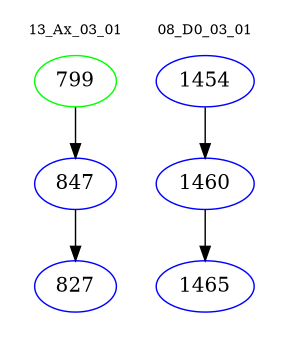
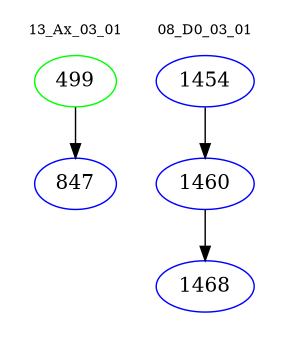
node "799": label "799" -> "499"
node "827": removed
node "1465": label "1465" -> "1468"
